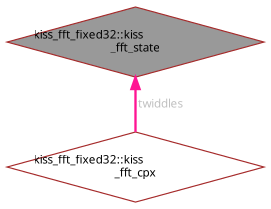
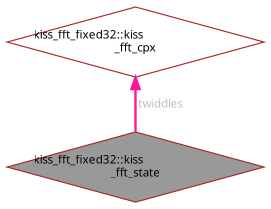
edge "kiss_fft_fixed32::kiss _fft_cpx" -> "kiss_fft_fixed32::kiss _fft_state": reversed
